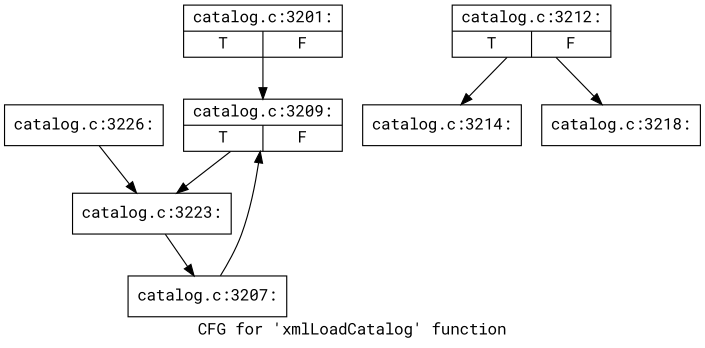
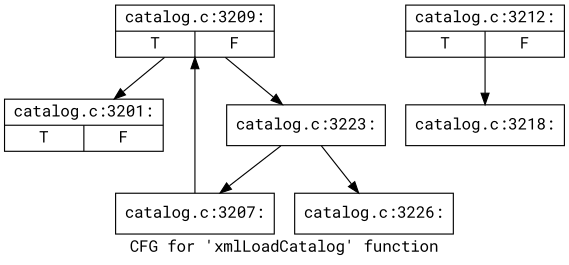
edge "catalog.c:3201:" -> "catalog.c:3209:": reversed
node "catalog.c:3214:": removed
edge "catalog.c:3226:" -> "catalog.c:3223:": reversed
